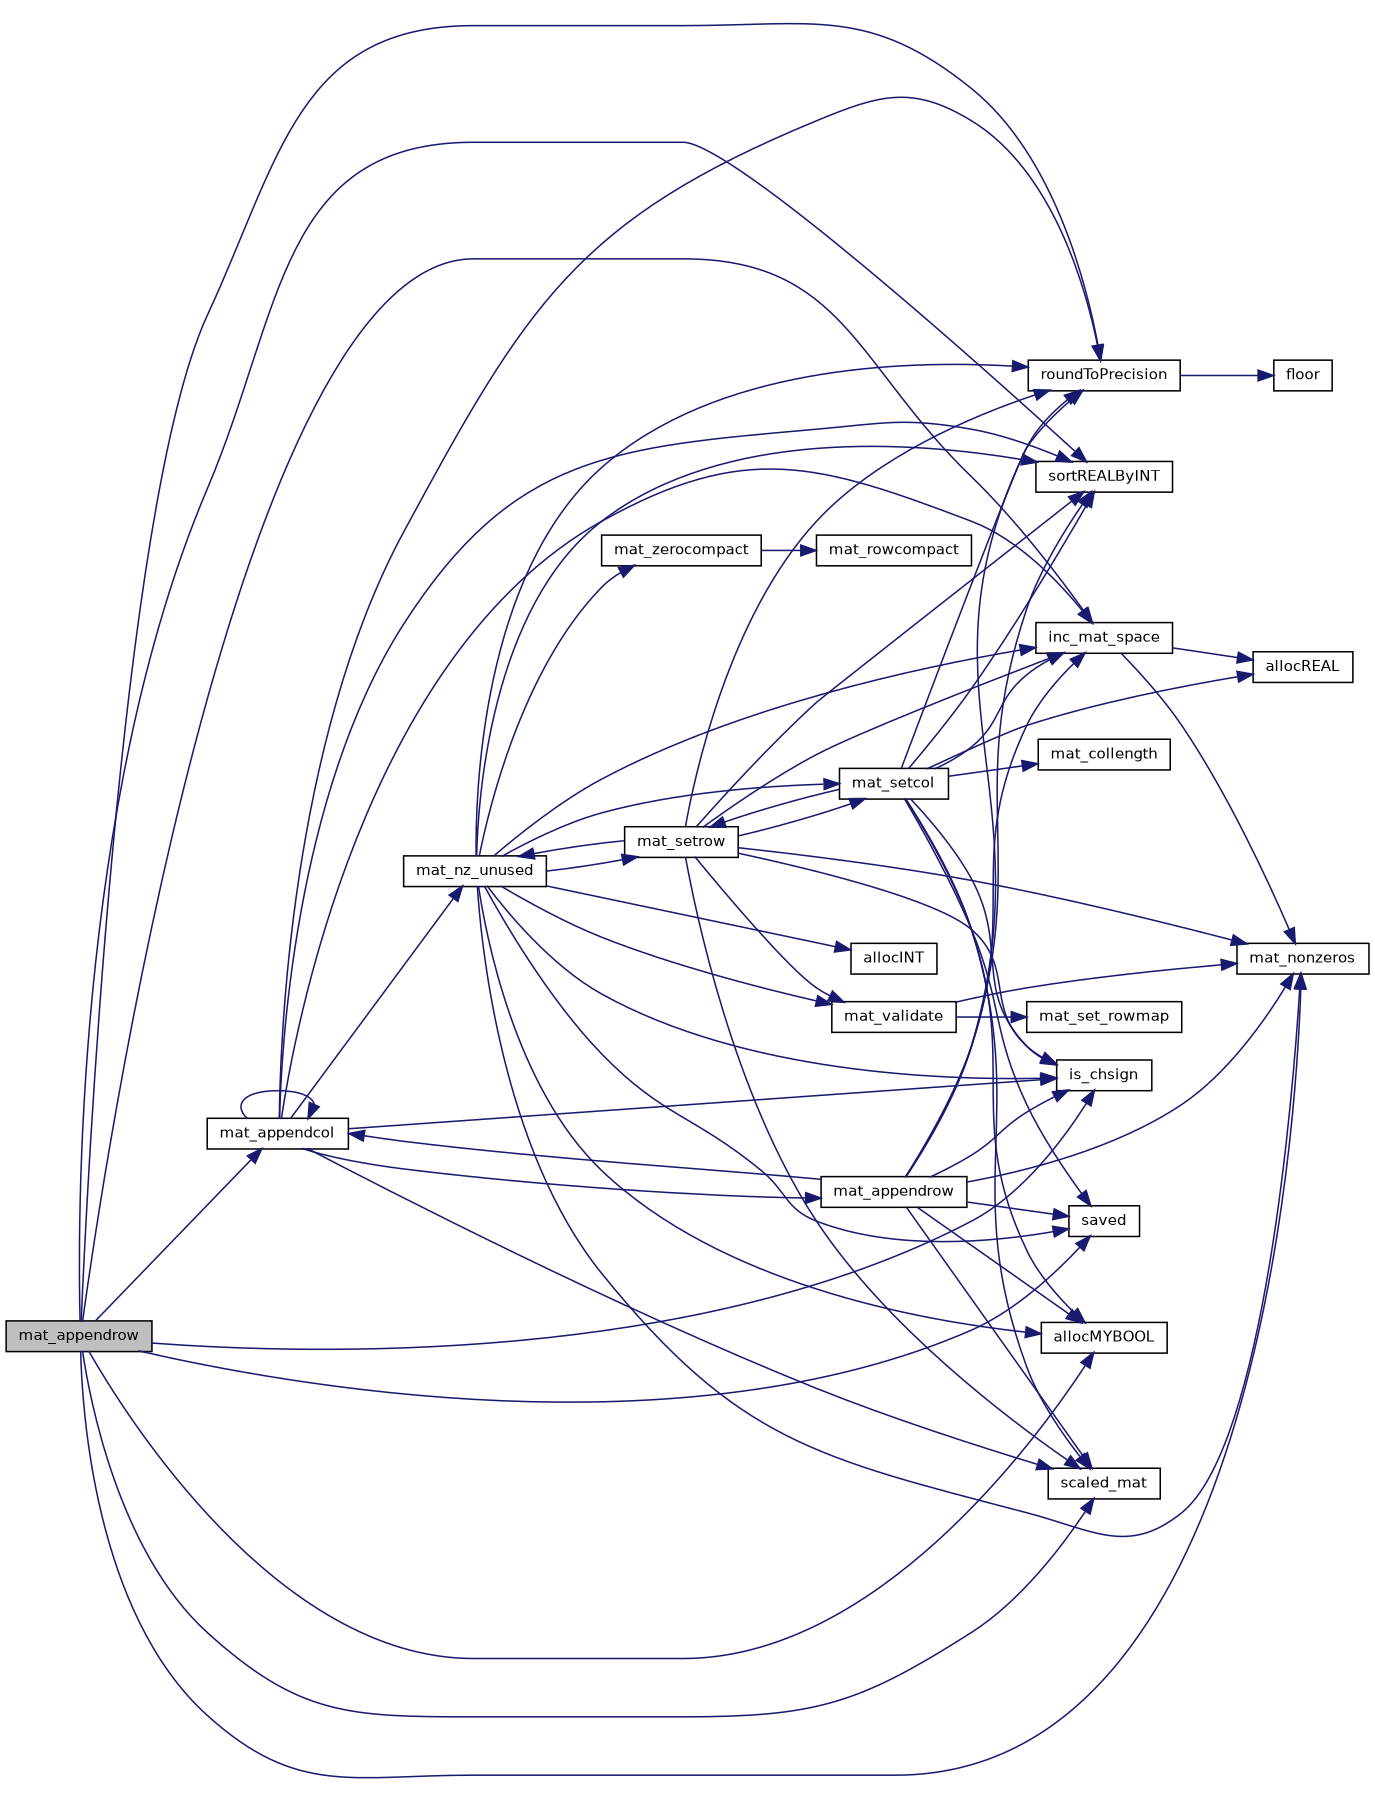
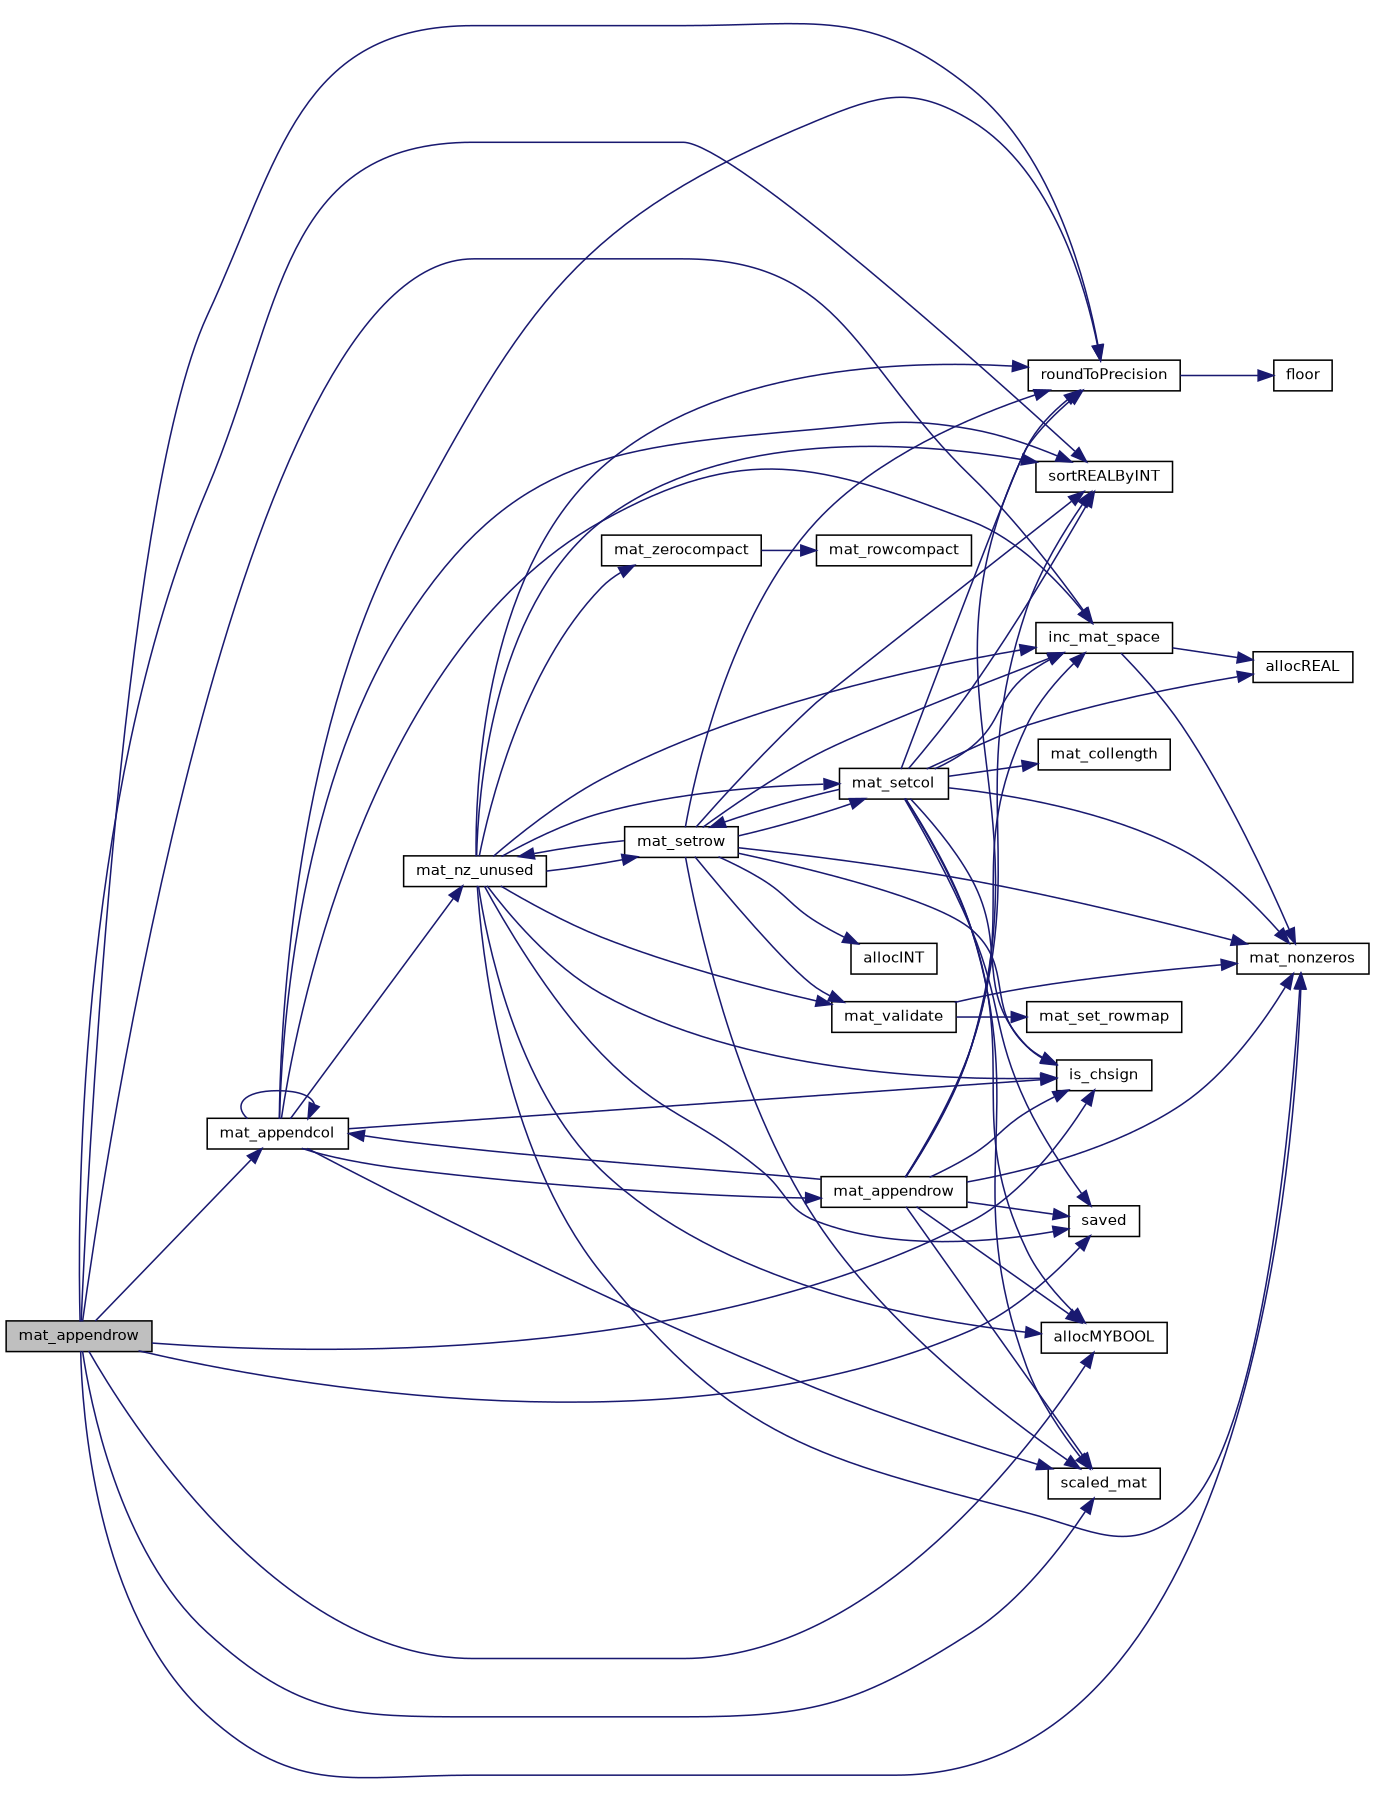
edge "mat_setcol" -> "mat_nonzeros": added
edge "mat_nz_unused" -> "allocINT": now "mat_setrow" -> "allocINT"
